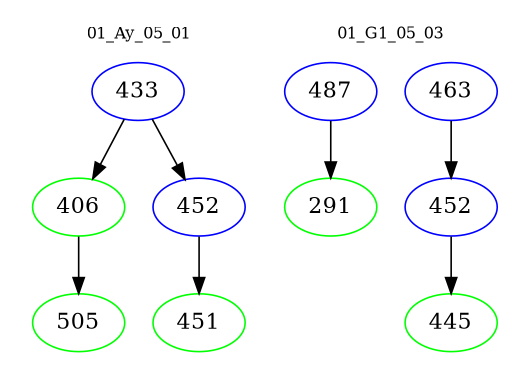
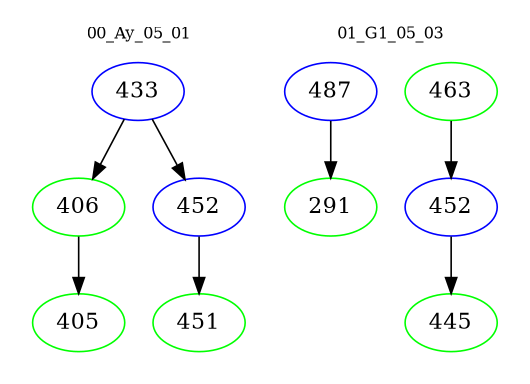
cluster "01_Ay_05_01": label "01_Ay_05_01" -> "00_Ay_05_01"
node "463": color blue -> green
node "505": label "505" -> "405"
